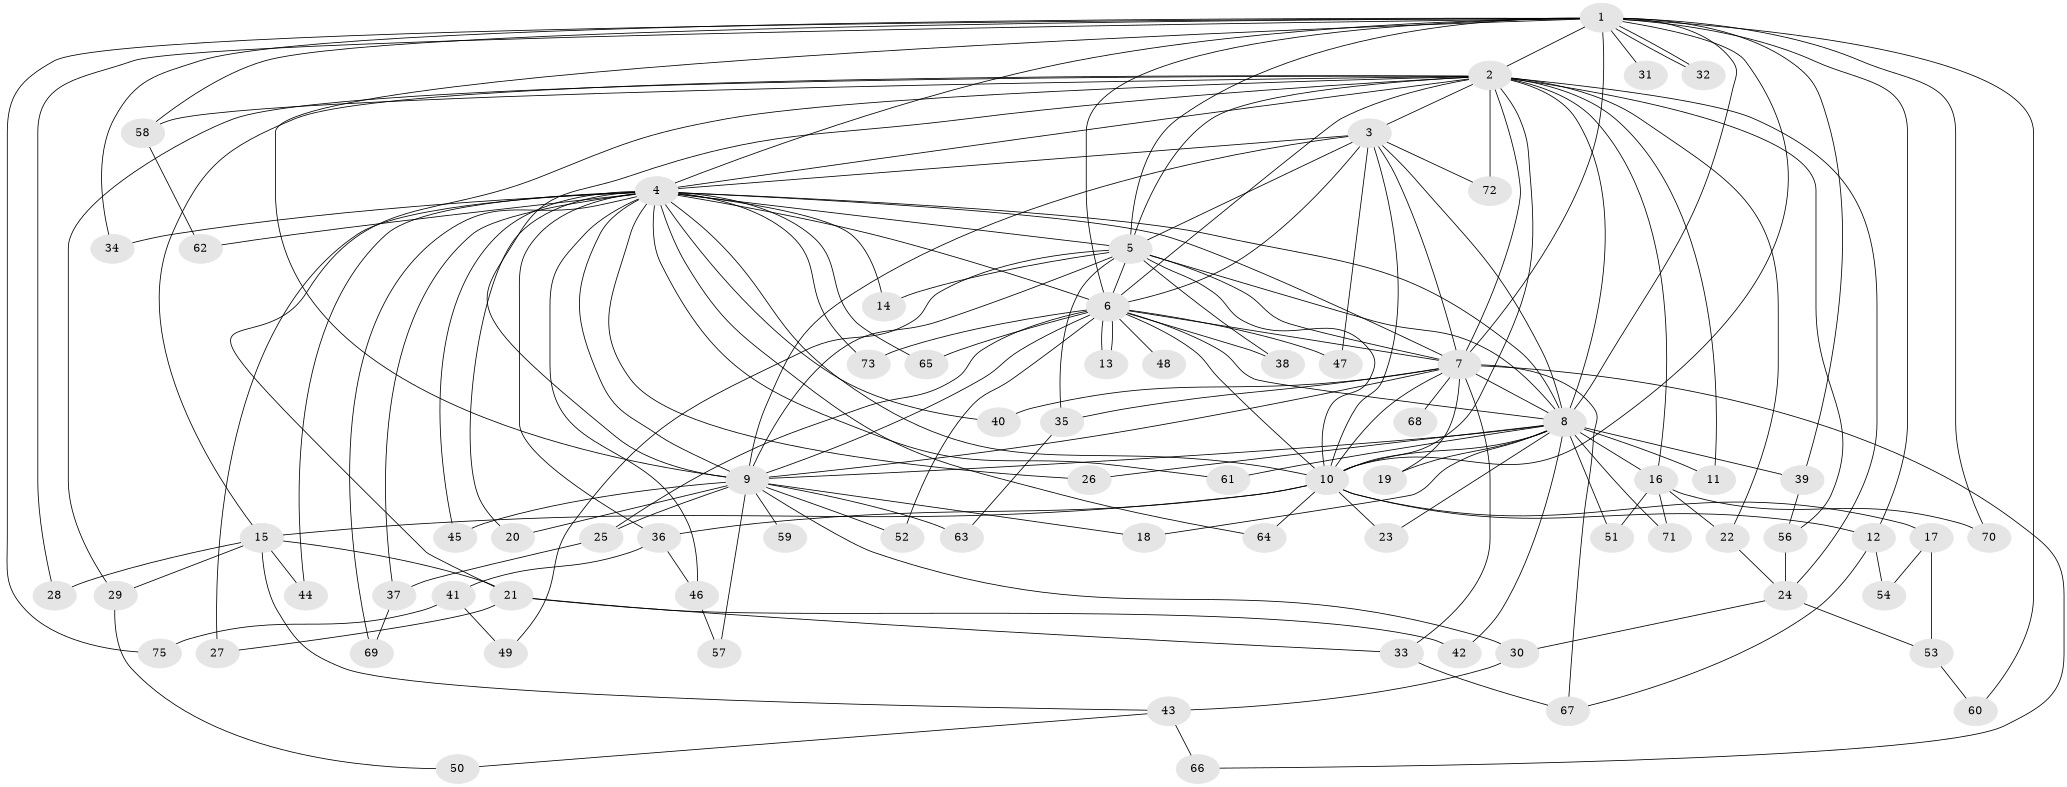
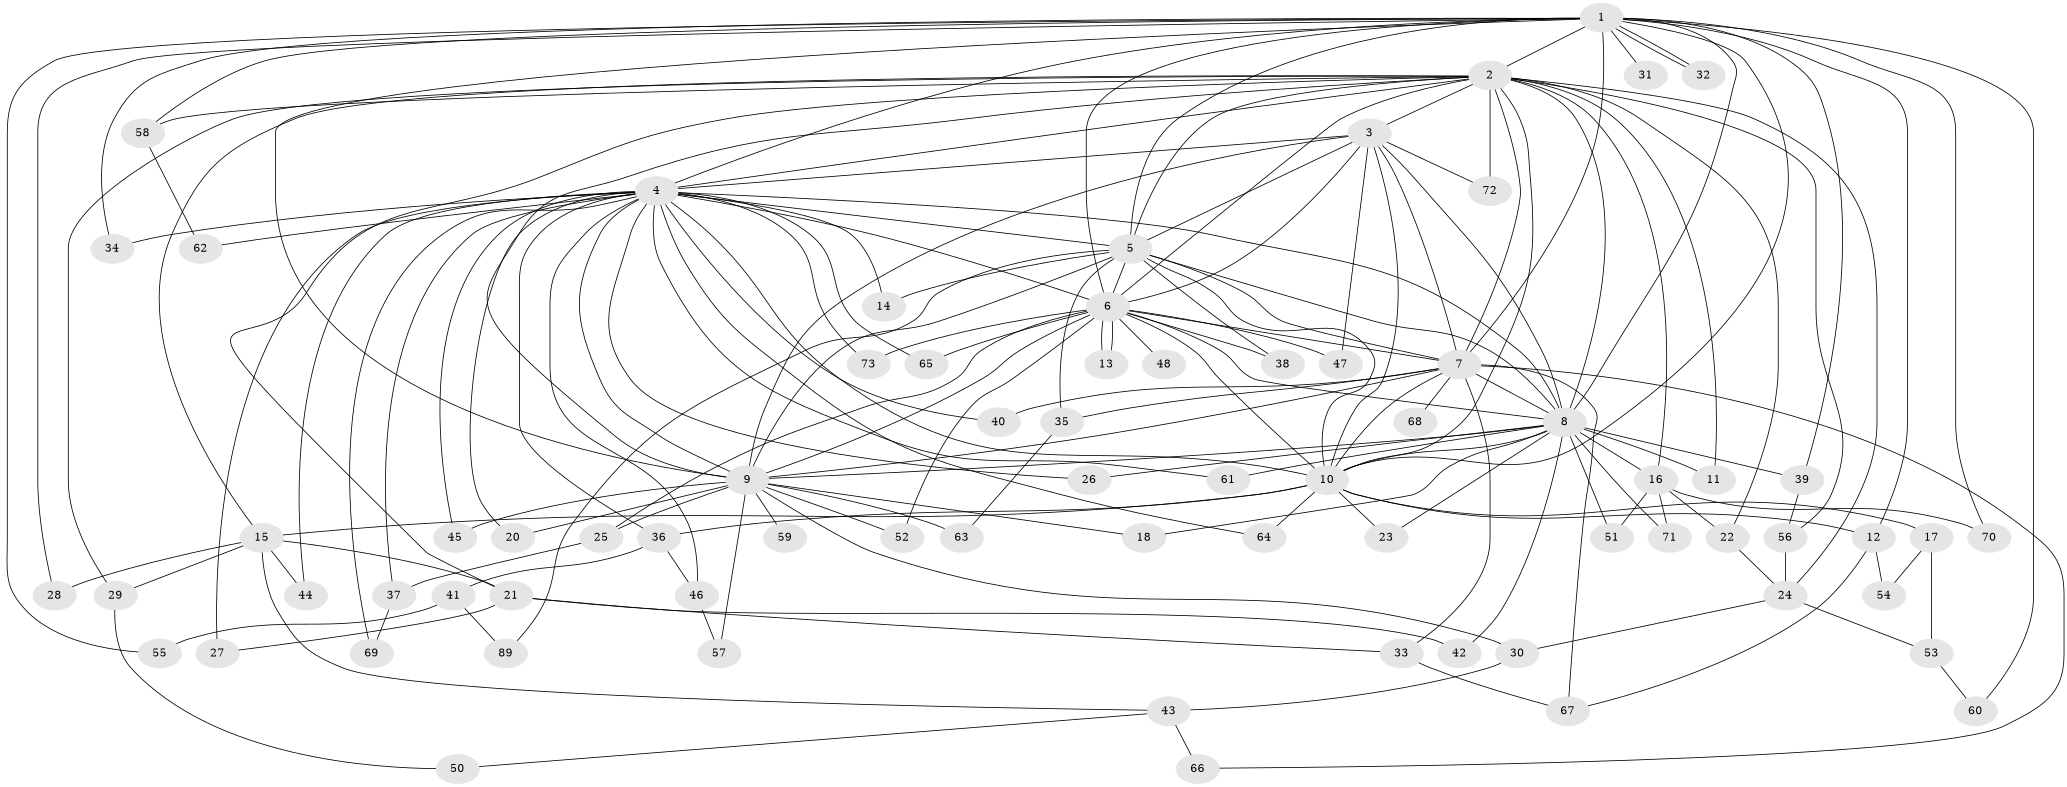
edge "4" -- "7": removed
node "19": removed
node "75": label "75" -> "55"
node "49": label "49" -> "89"
